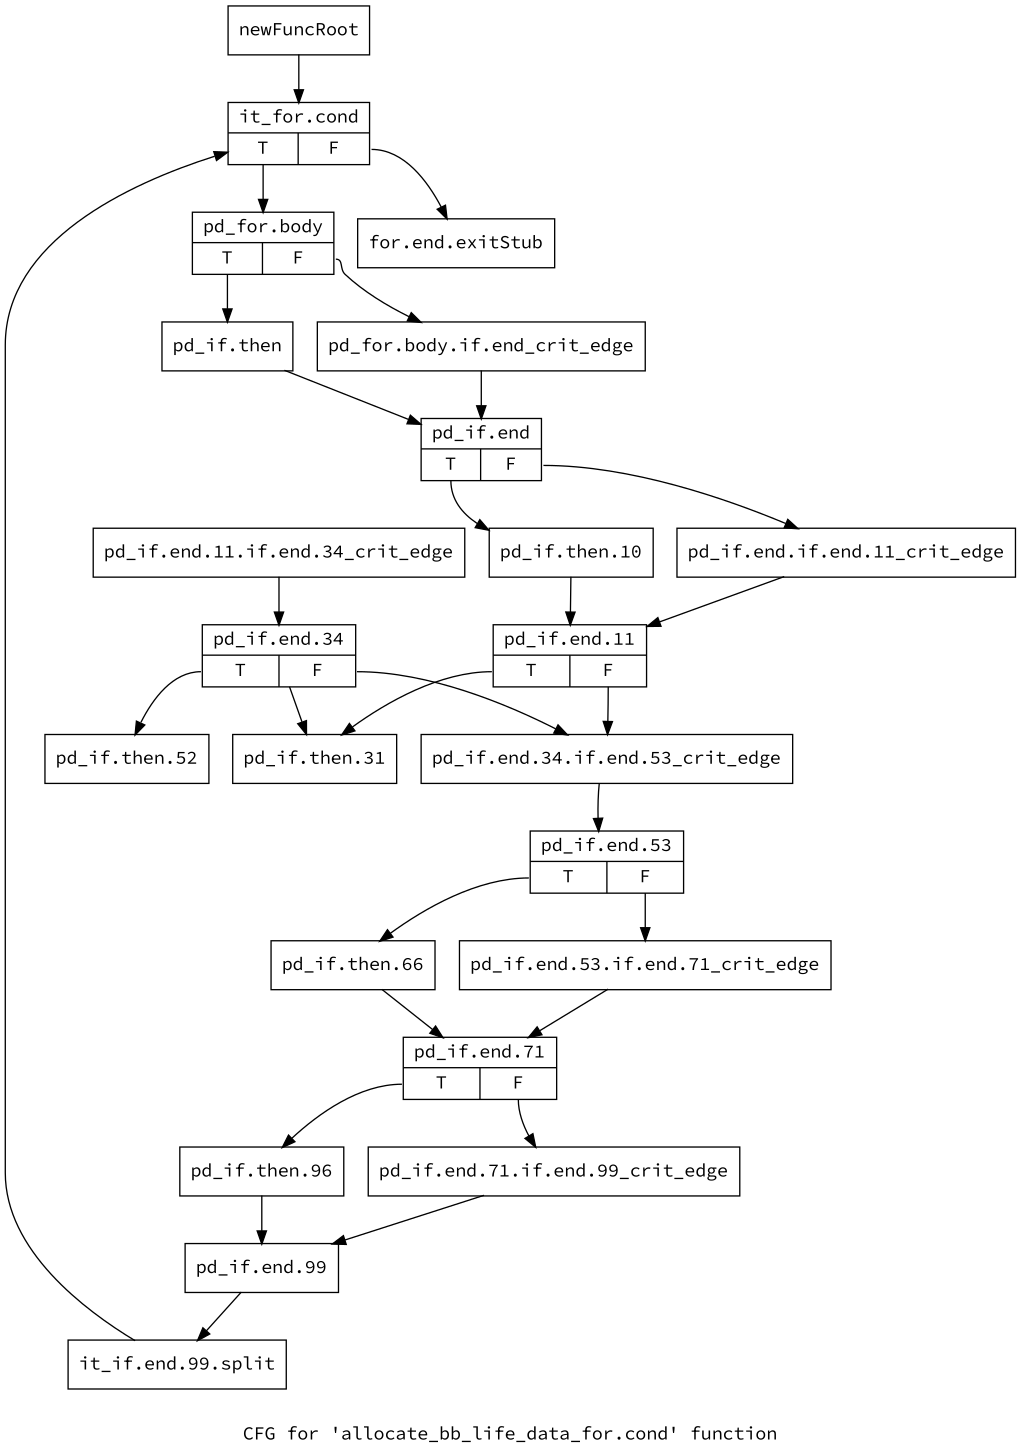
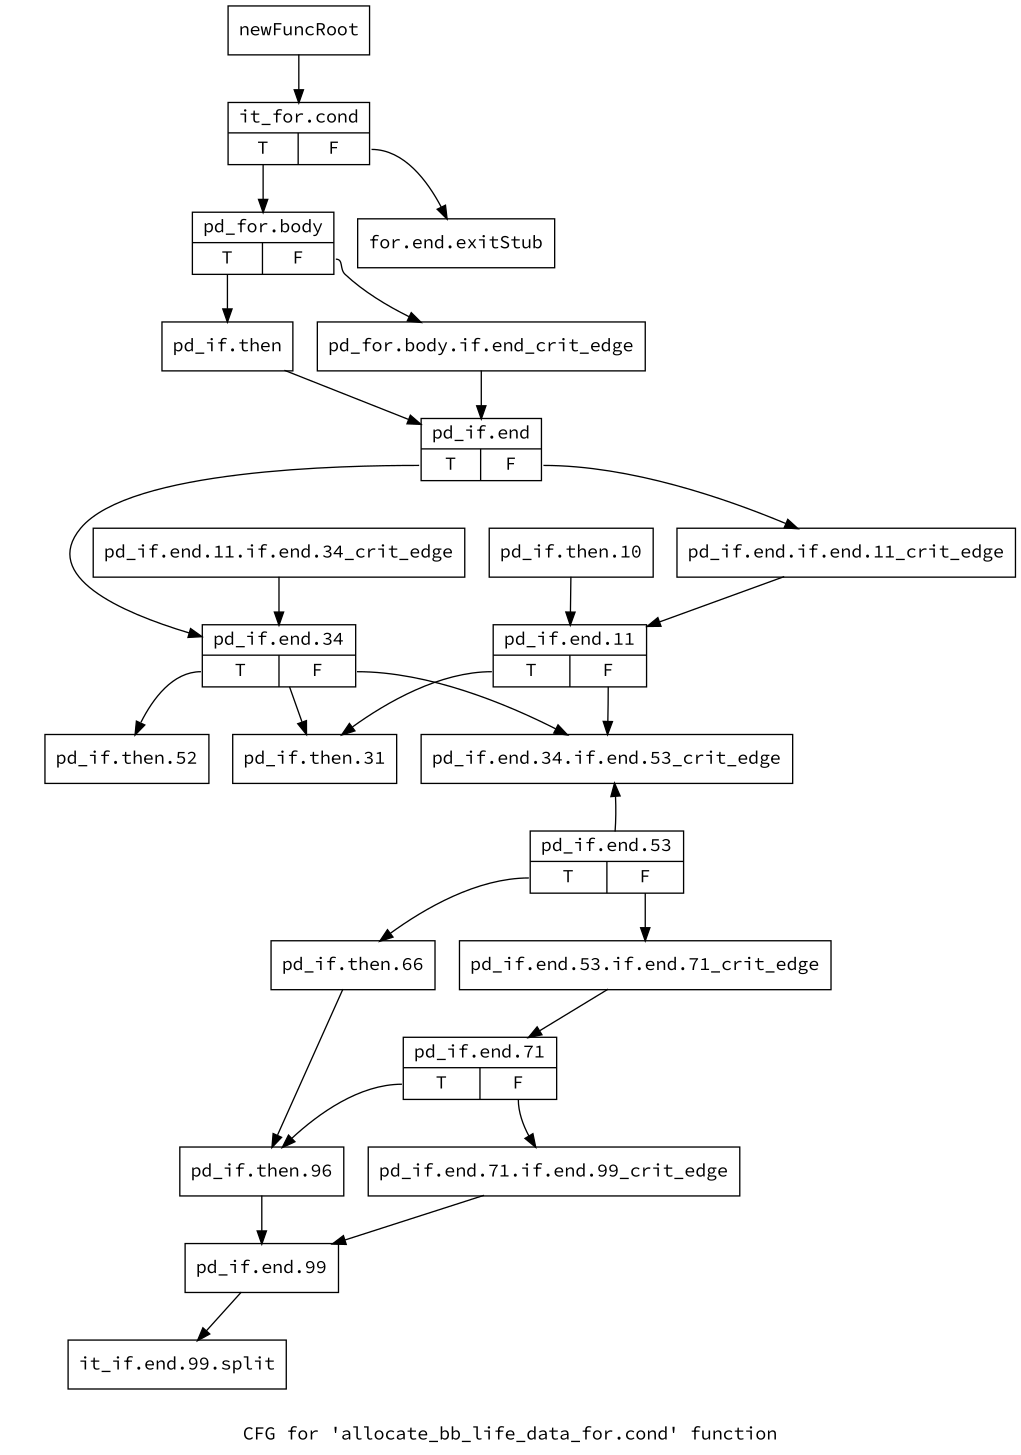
edge "pd_if.end" -> "pd_if.then.10": now "pd_if.end" -> "pd_if.end.34"
edge "it_if.end.99.split" -> "it_for.cond": removed
edge "pd_if.end.34.if.end.53_crit_edge" -> "pd_if.end.53": reversed
edge "pd_if.then.66" -> "pd_if.end.71": now "pd_if.then.66" -> "pd_if.then.96"
